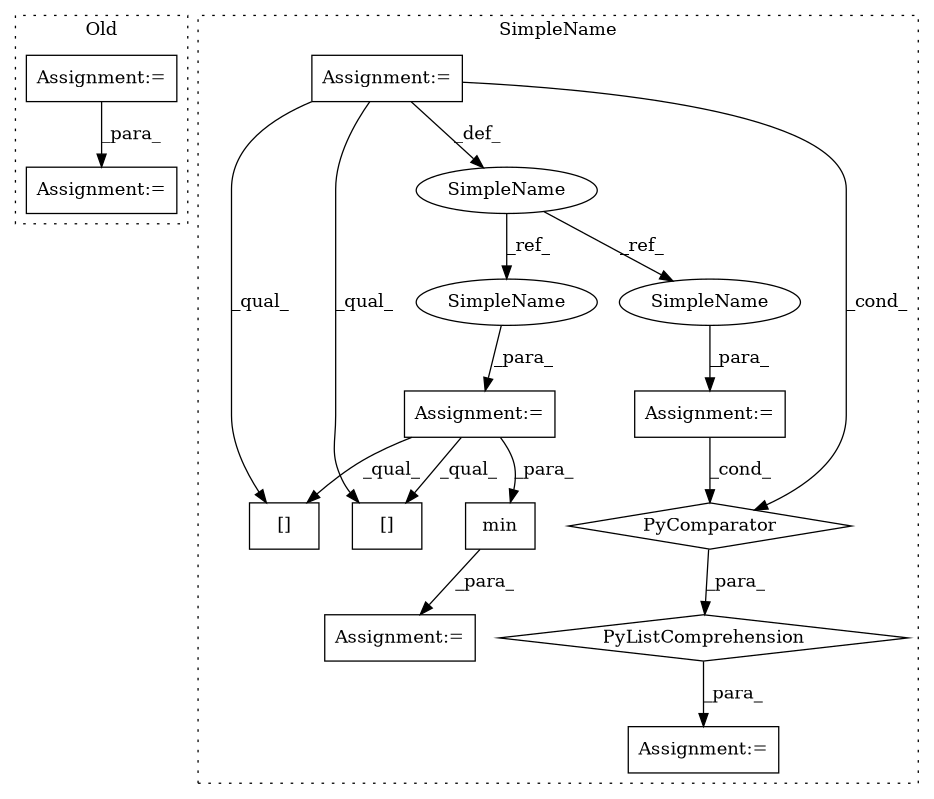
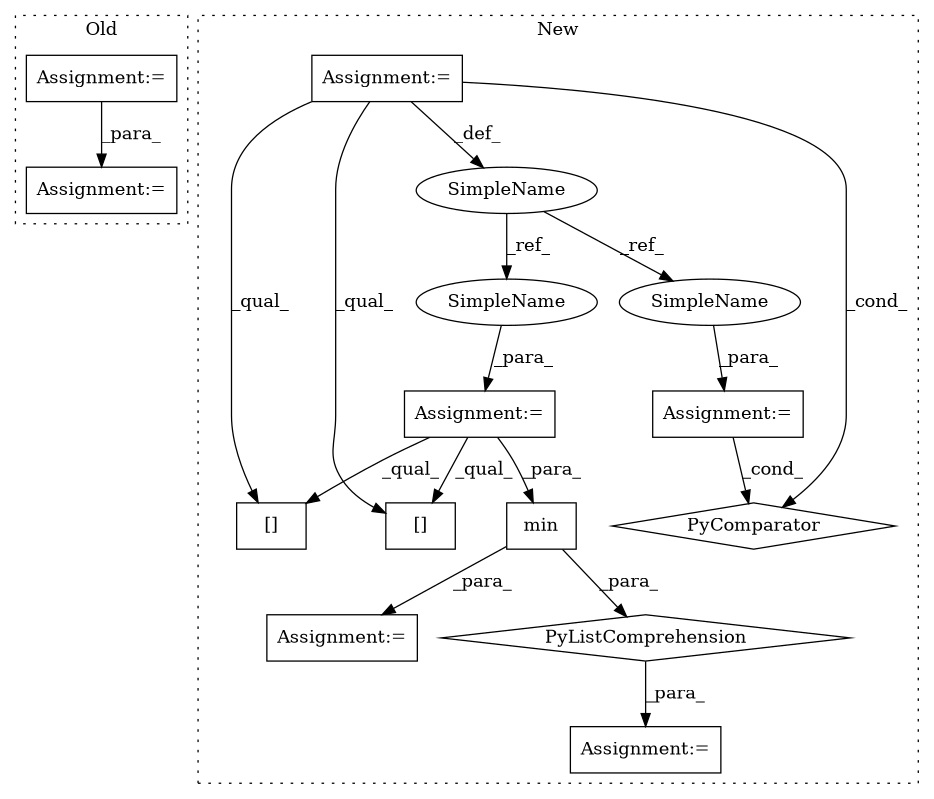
cluster "SimpleName": label "SimpleName" -> "New"
edge "PyComparator" -> "PyListComprehension": now "min" -> "PyListComprehension"
